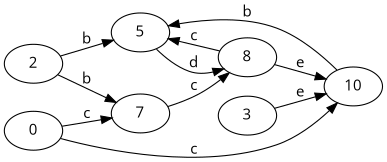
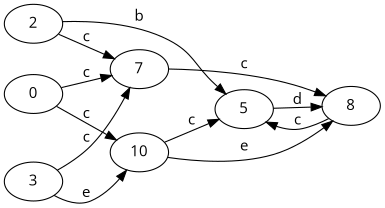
edge "10" -> "5": label "b" -> "c"
edge "8" -> "10": reversed
edge "2" -> "7": label "b" -> "c"
edge "3" -> "7": added, label "c"
